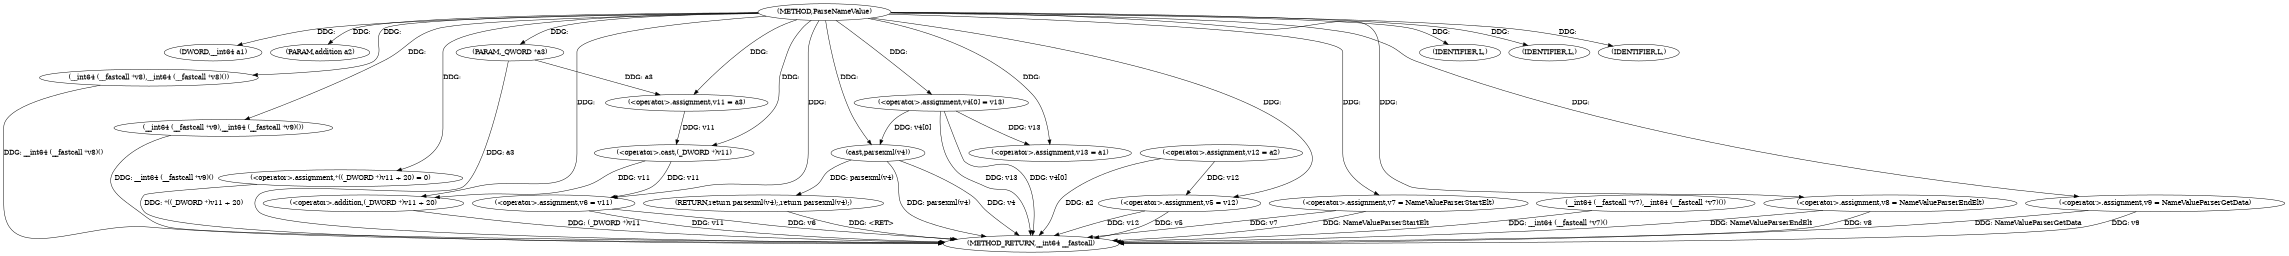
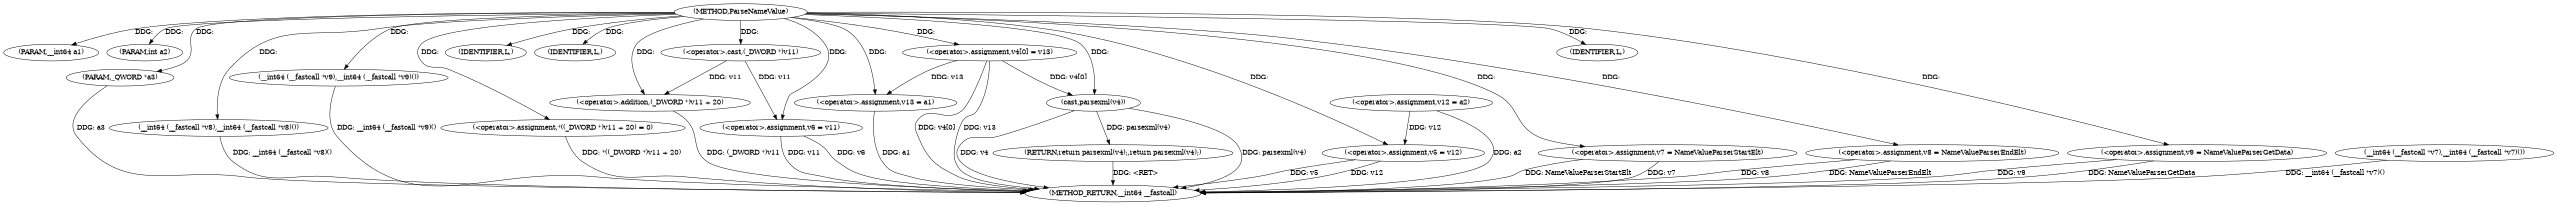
node "(DWORD,__int64 a1)": label "(DWORD,__int64 a1)" -> "(PARAM,__int64 a1)"
node "(PARAM,addition a2)": label "(PARAM,addition a2)" -> "(PARAM,int a2)"
node "(<operator>.assignment,v11 = a3)": removed
edge "(<operator>.assignment,v13 = a1)" -> "(METHOD_RETURN,__int64 __fastcall)": added, label "DDG: a1"
